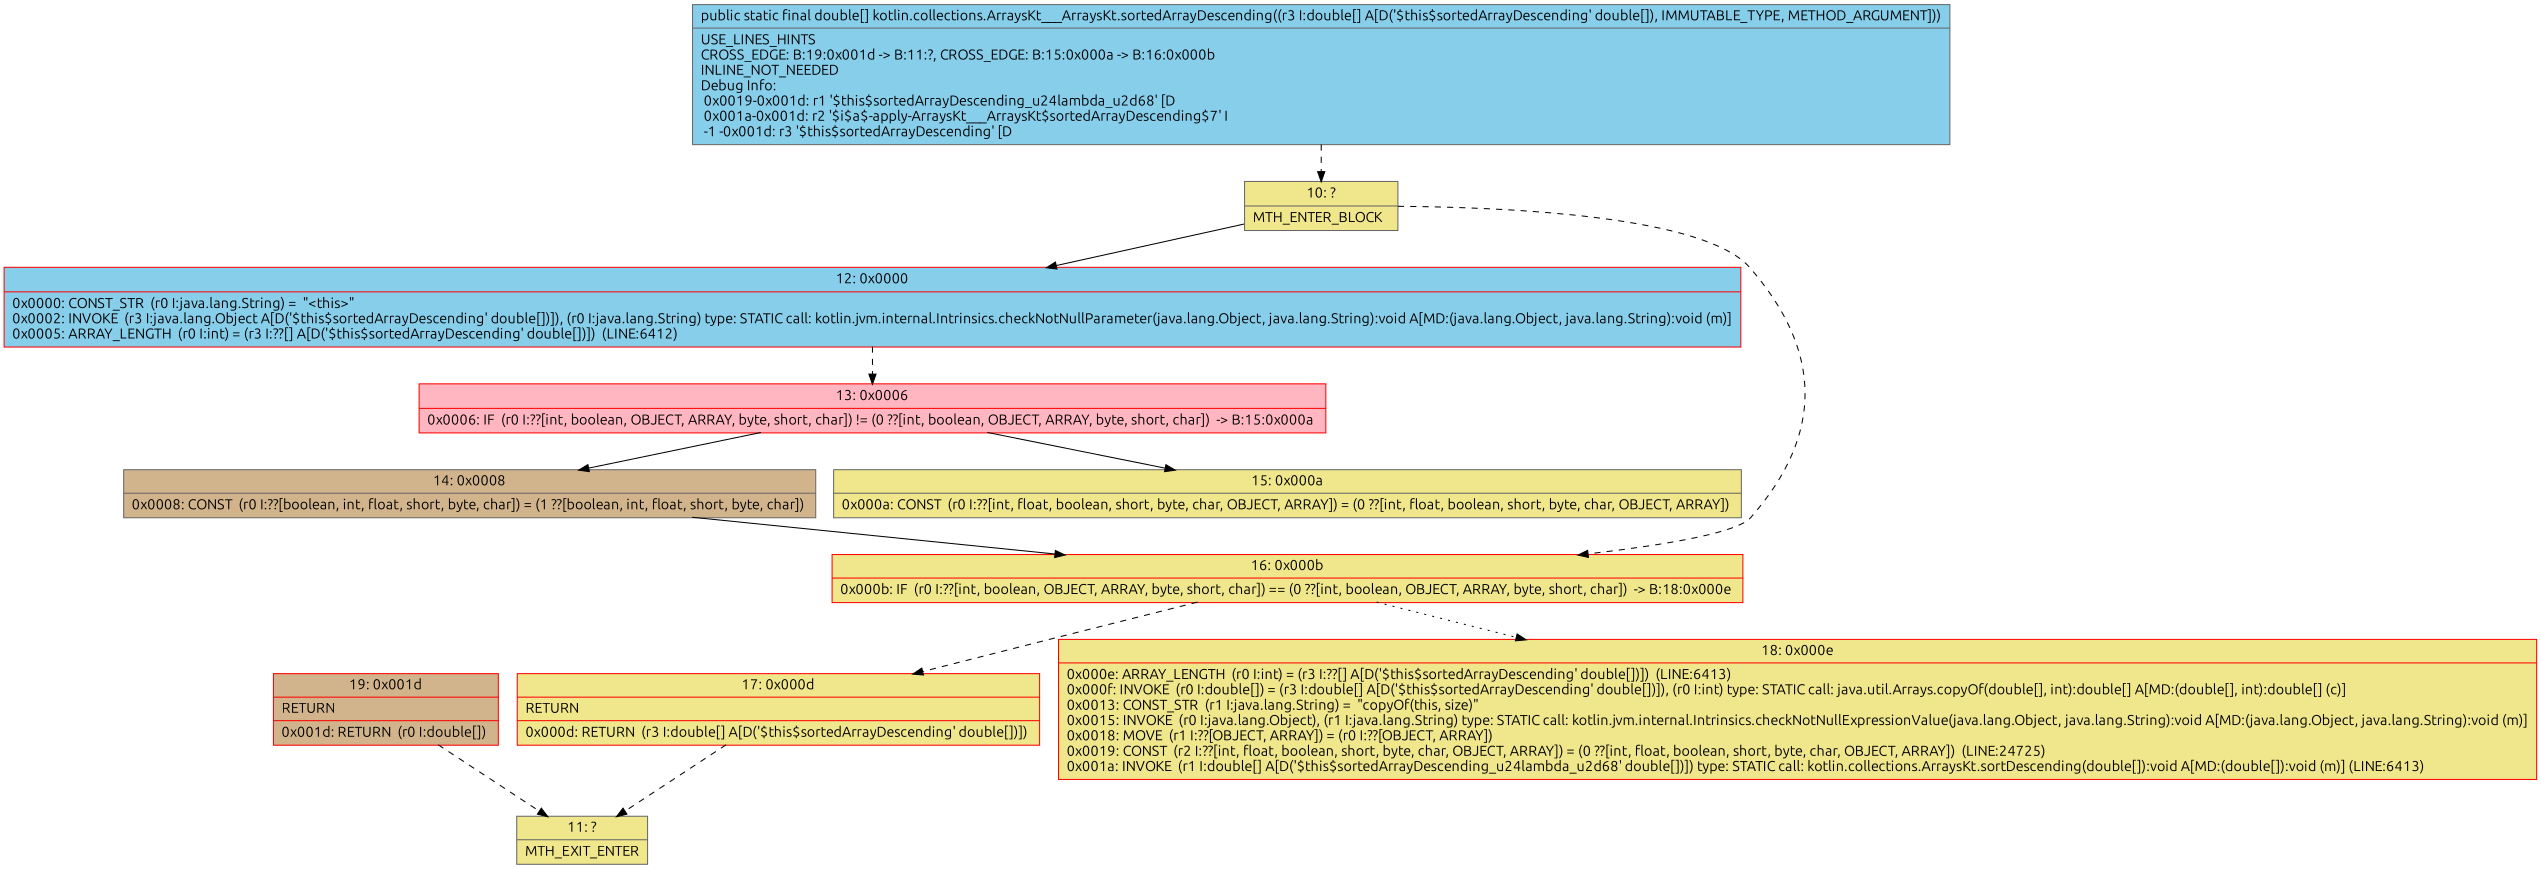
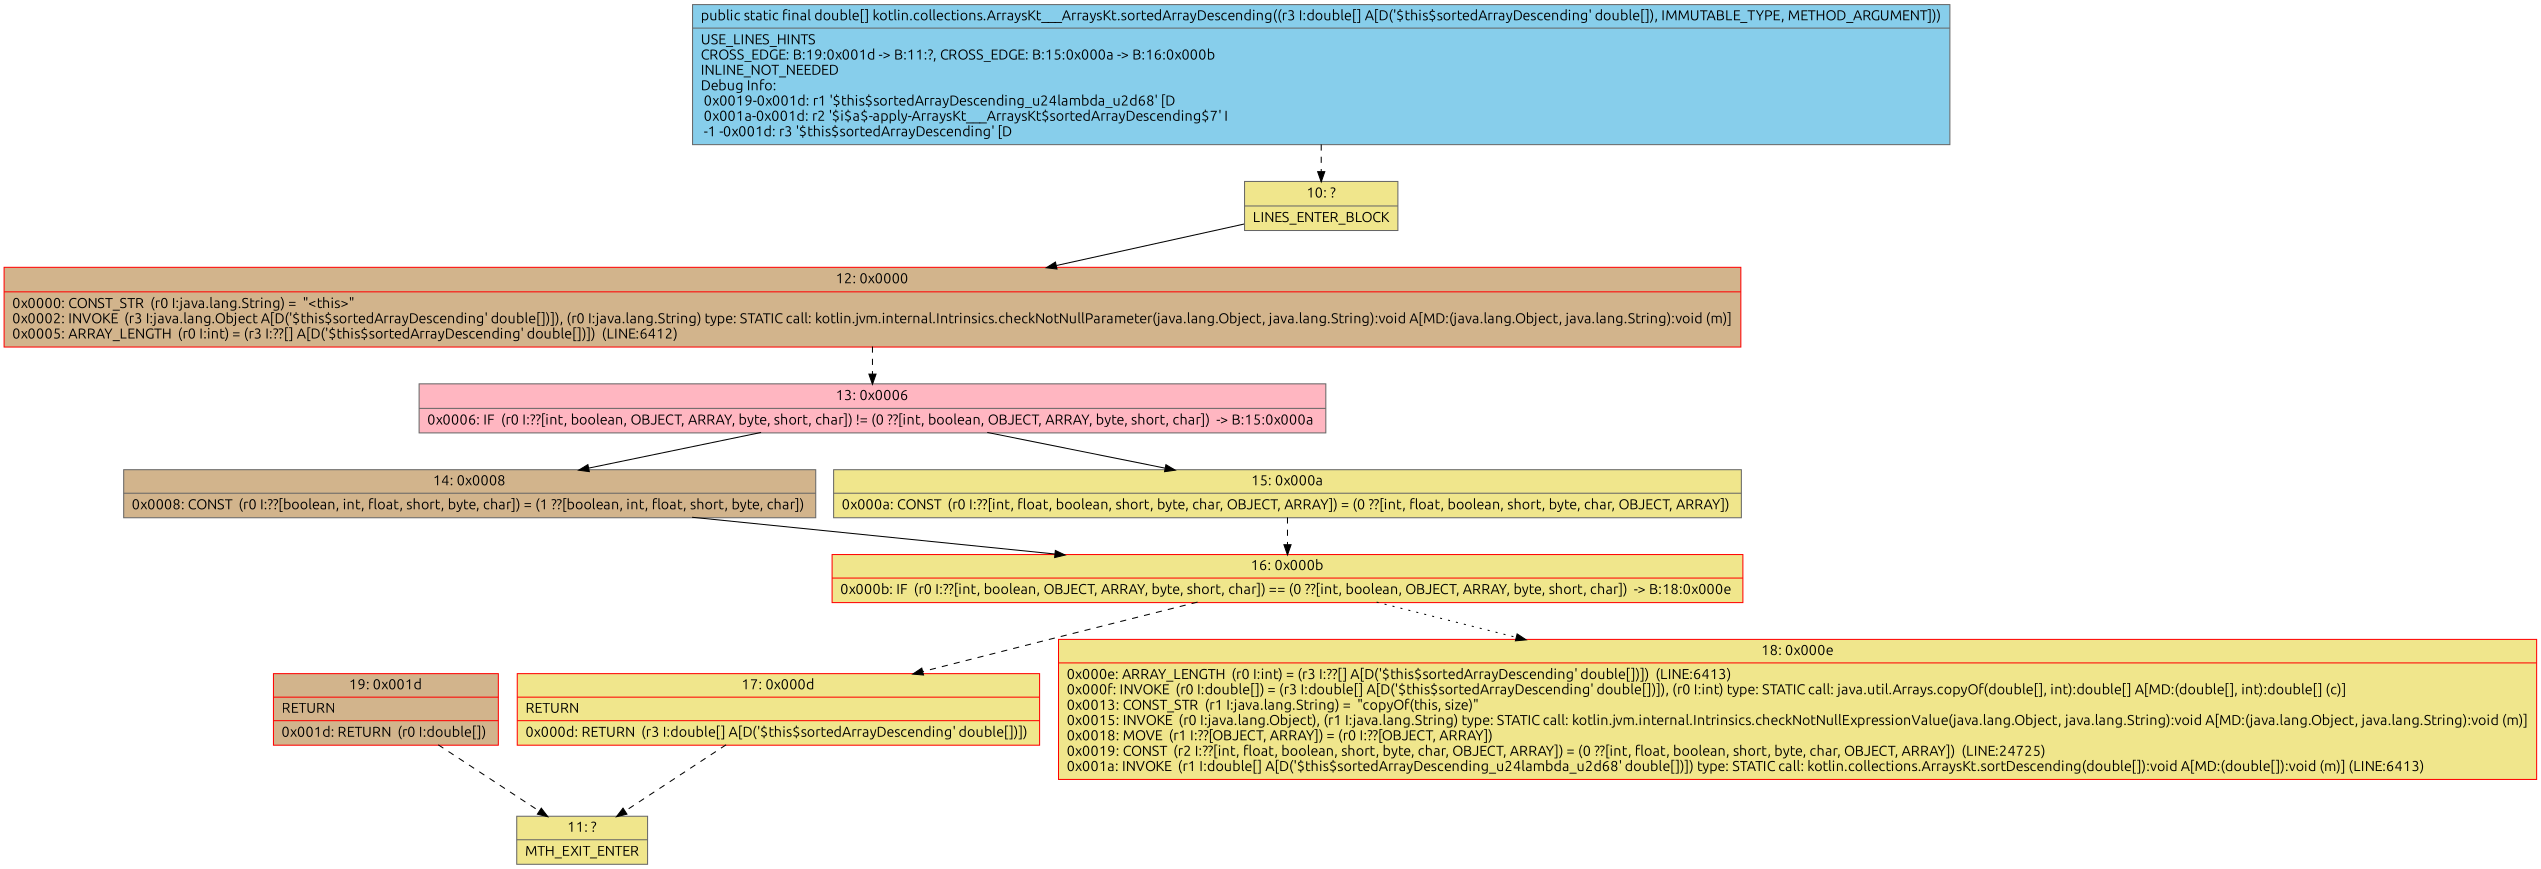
node "10: ?": text "MTH_ENTER_BLOCK" -> "LINES_ENTER_BLOCK"
edge "10: ?" -> "16: 0x000b": now "15: 0x000a" -> "16: 0x000b"
node "12: 0x0000": fillcolor skyblue -> tan
node "13: 0x0006": color red -> gray40
